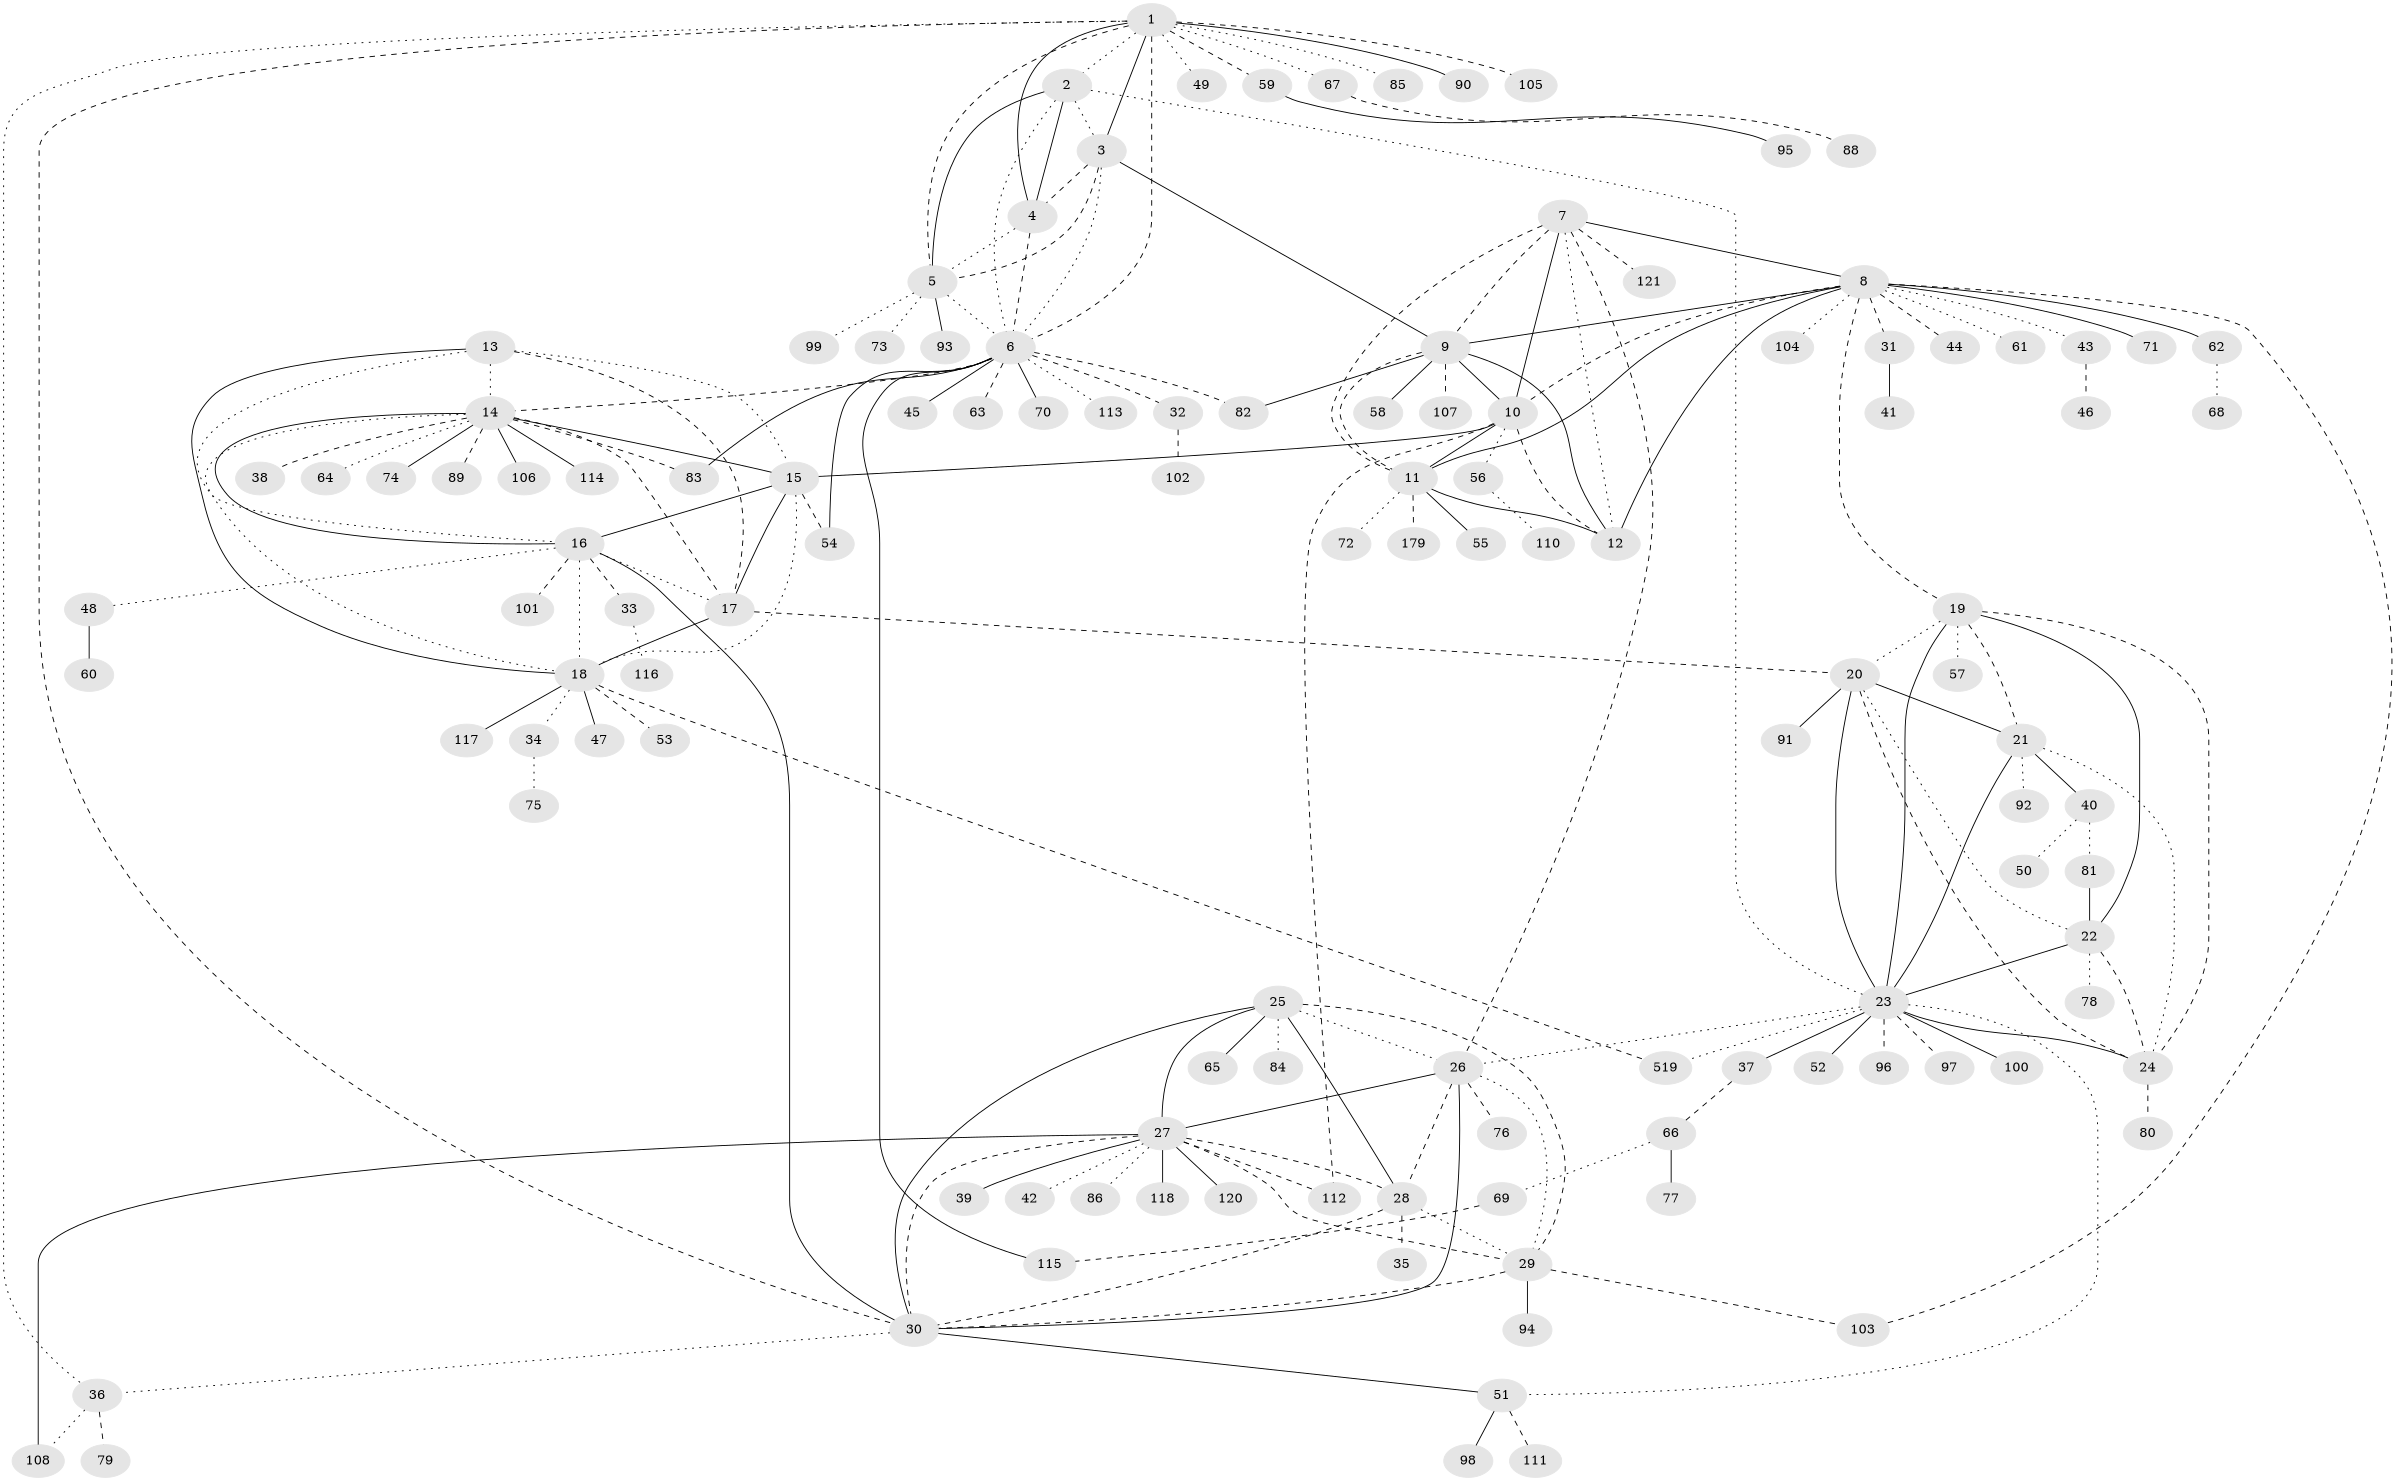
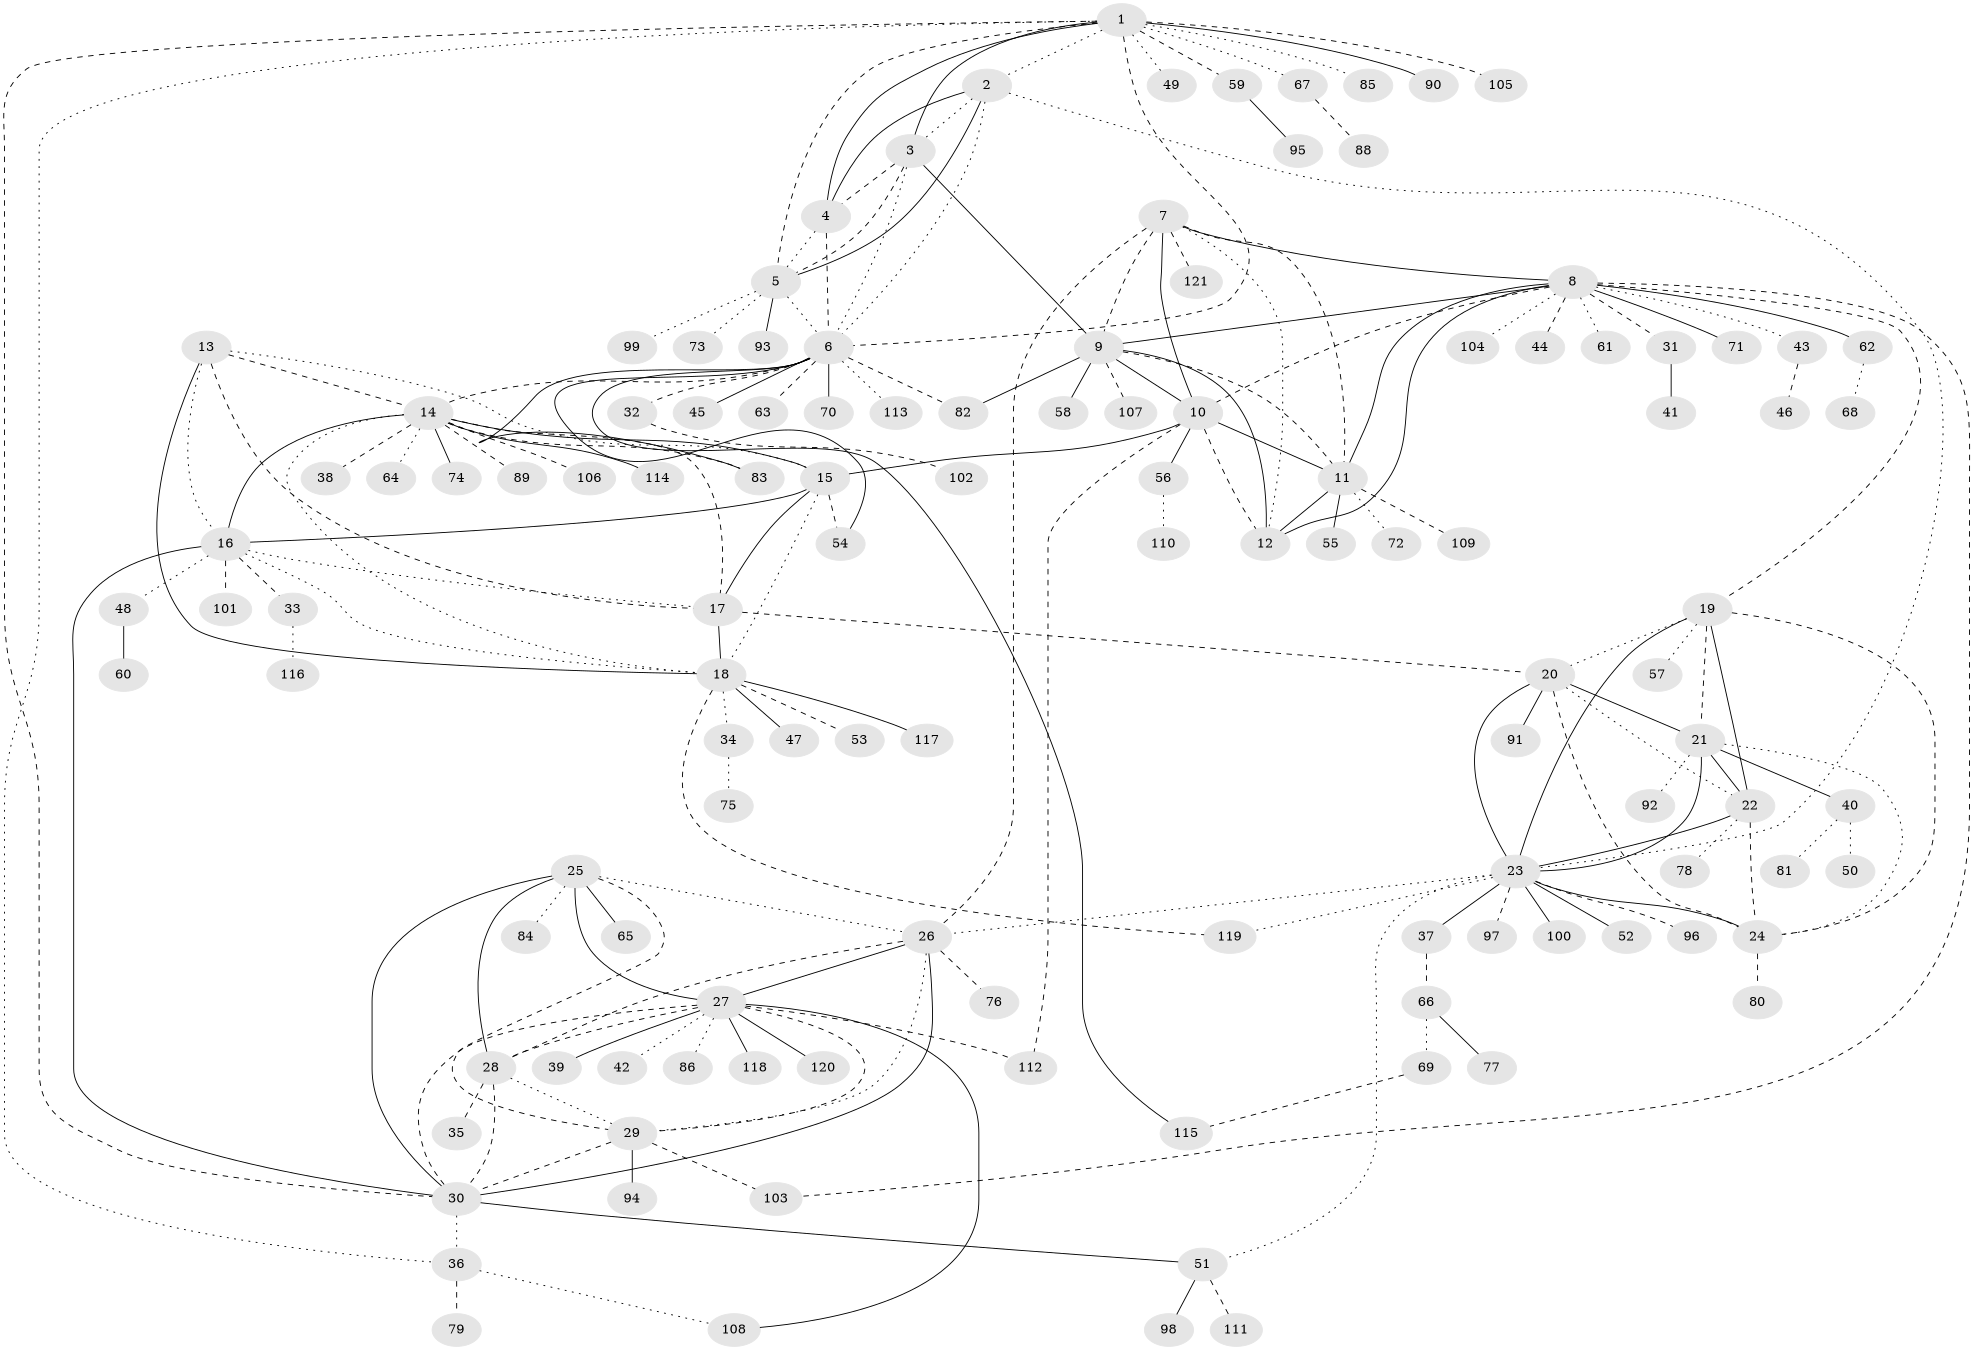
edge "13" -- "14": style dotted -> dashed
edge "10" -- "56": style dotted -> solid
edge "14" -- "106": style solid -> dashed
node "179": label "179" -> "109"
edge "81" -- "22": now "21" -- "22"
node "519": label "519" -> "119"
